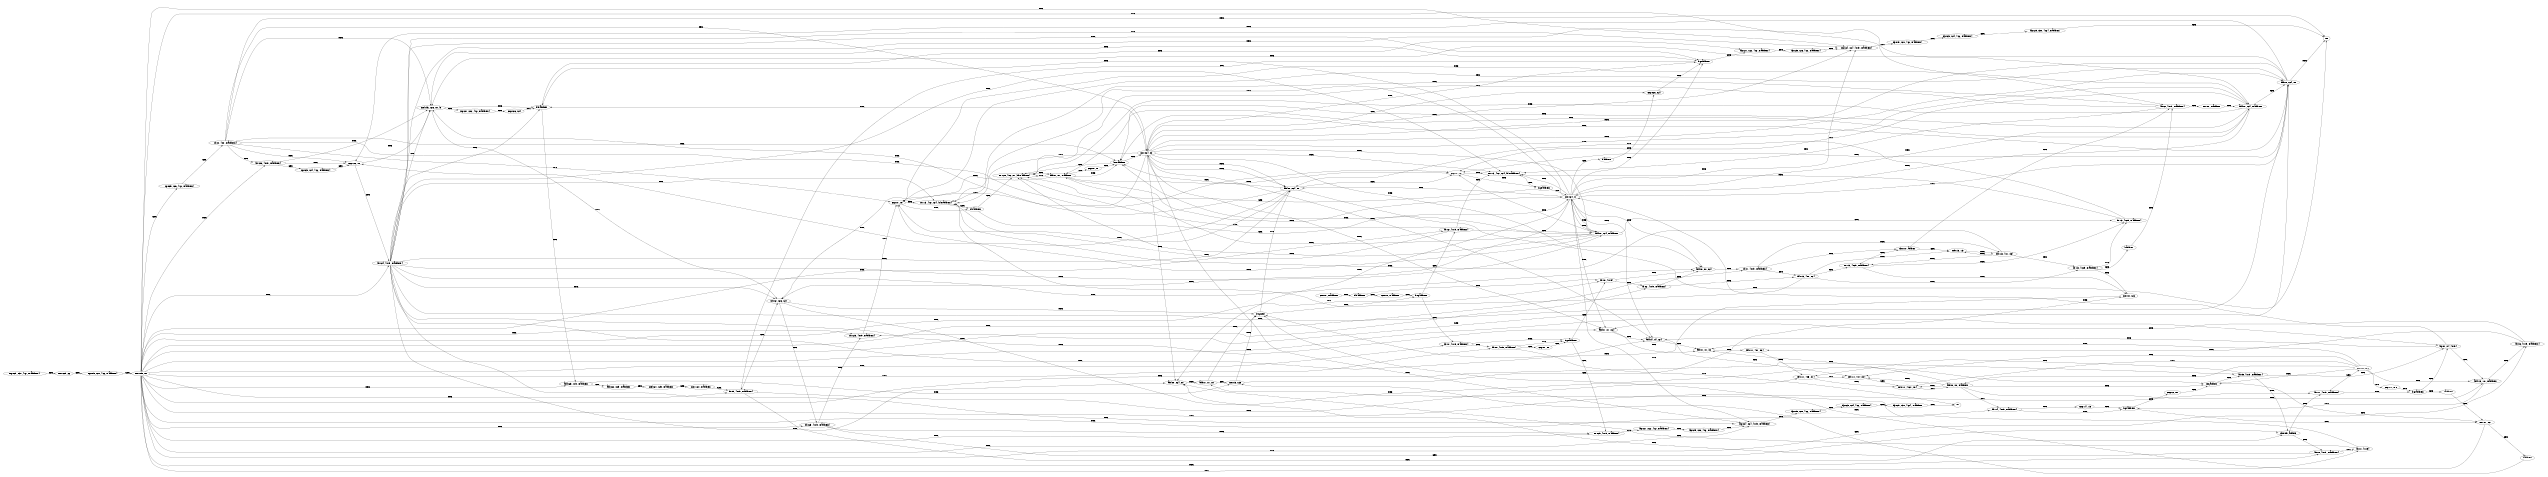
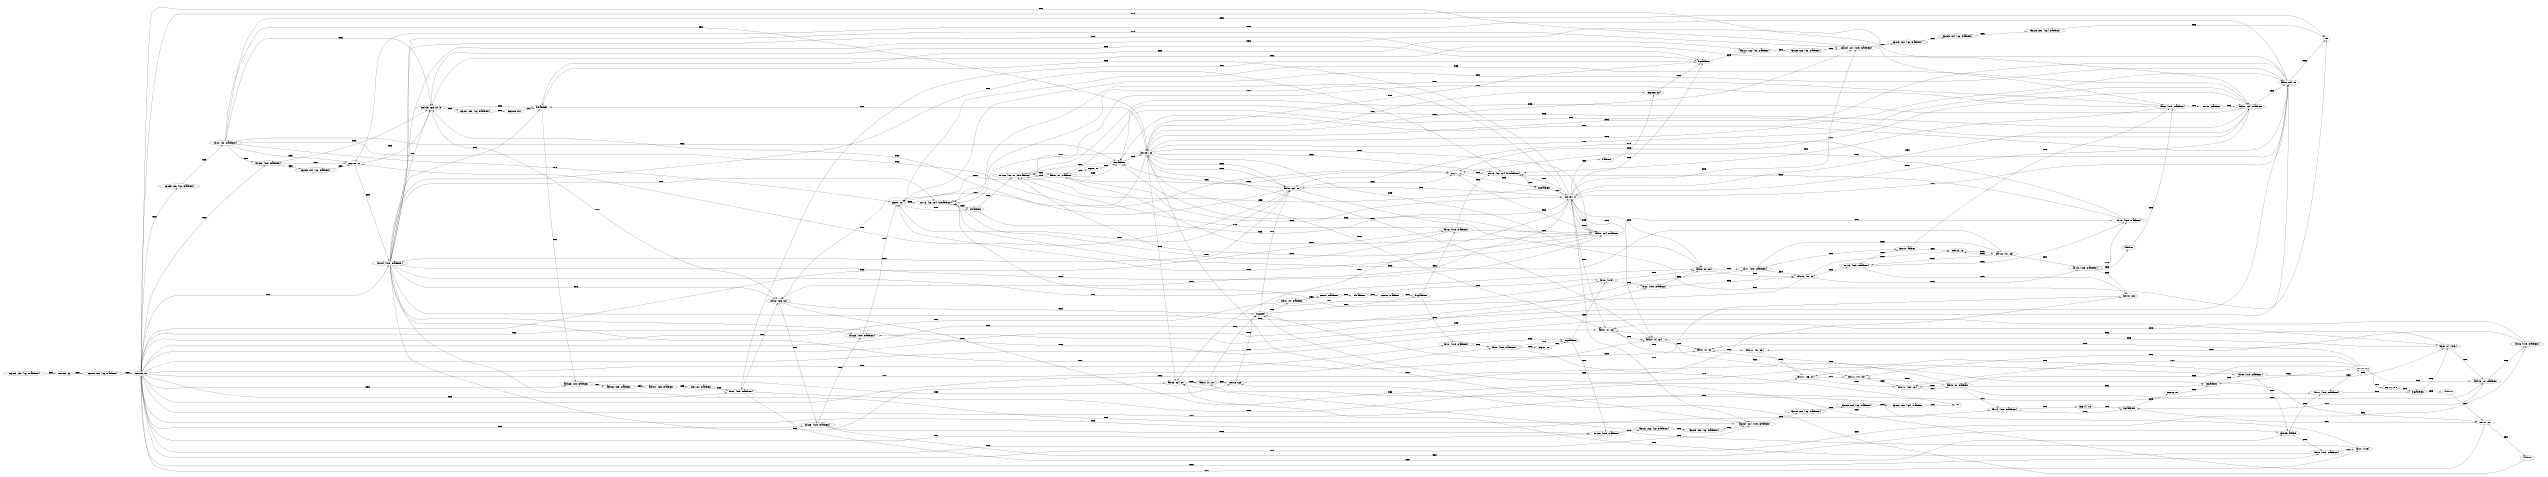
edge "add x0 , x0 , x24" -> "ldrb w3 , [ x0 , x2 ]": added, label "DFG"
edge "ldp x1 , x4 , [ x19 ]" -> "mov x24 , x1": now "ldp x1 , x4 , [ x19 ]" -> "add x1 , x1 , x24"
node "sub x1 , x0 , # address": added
node "csel x21 , x29 , # address": label "csel x21 , x29 , # address" -> "add x21 , x29 , # address"
